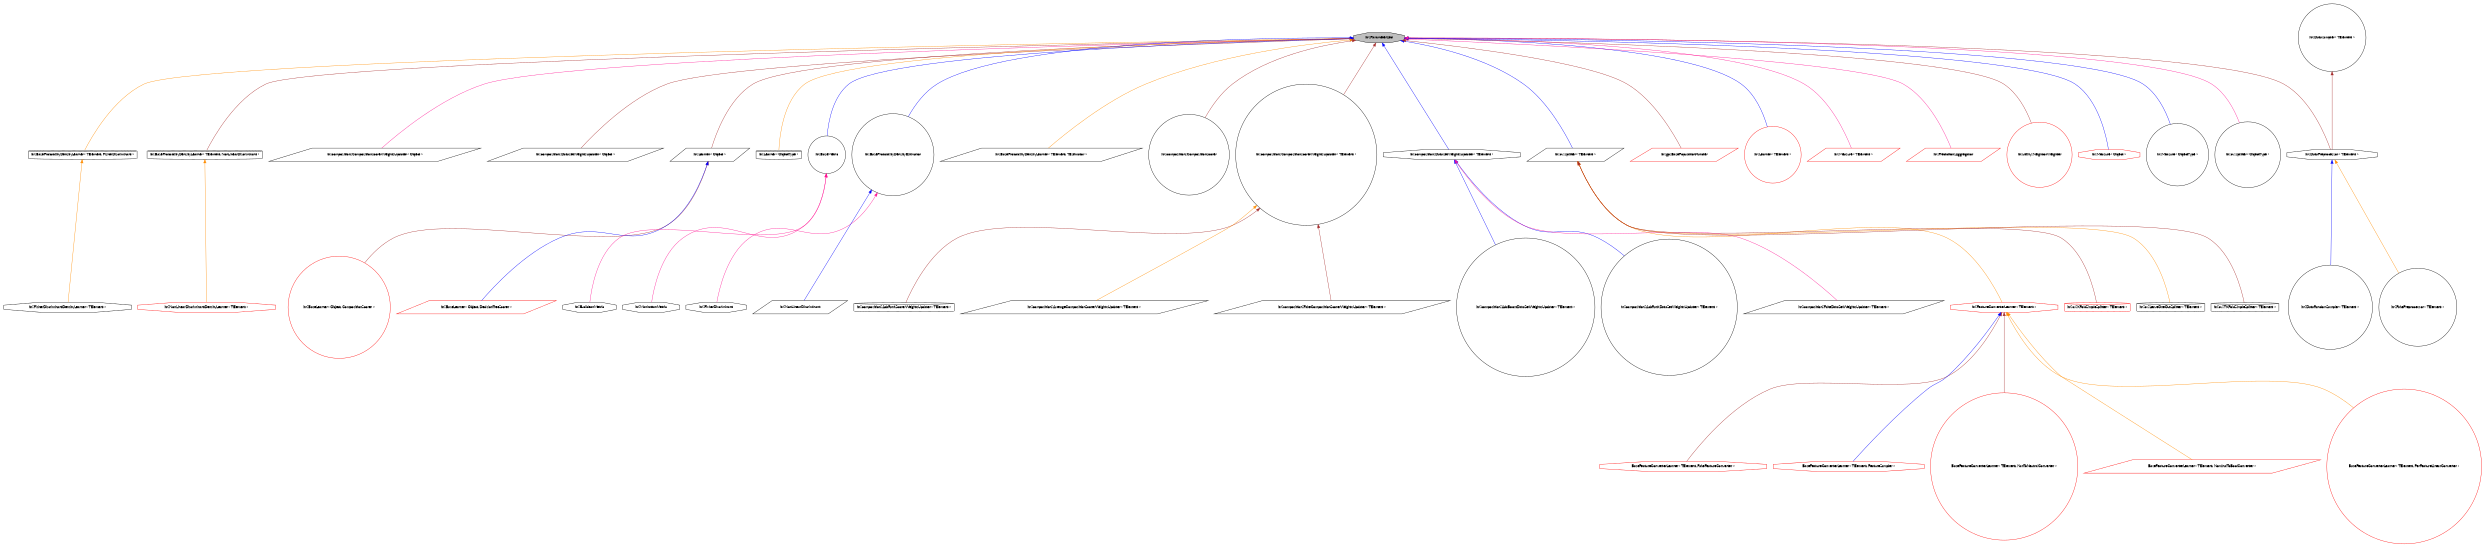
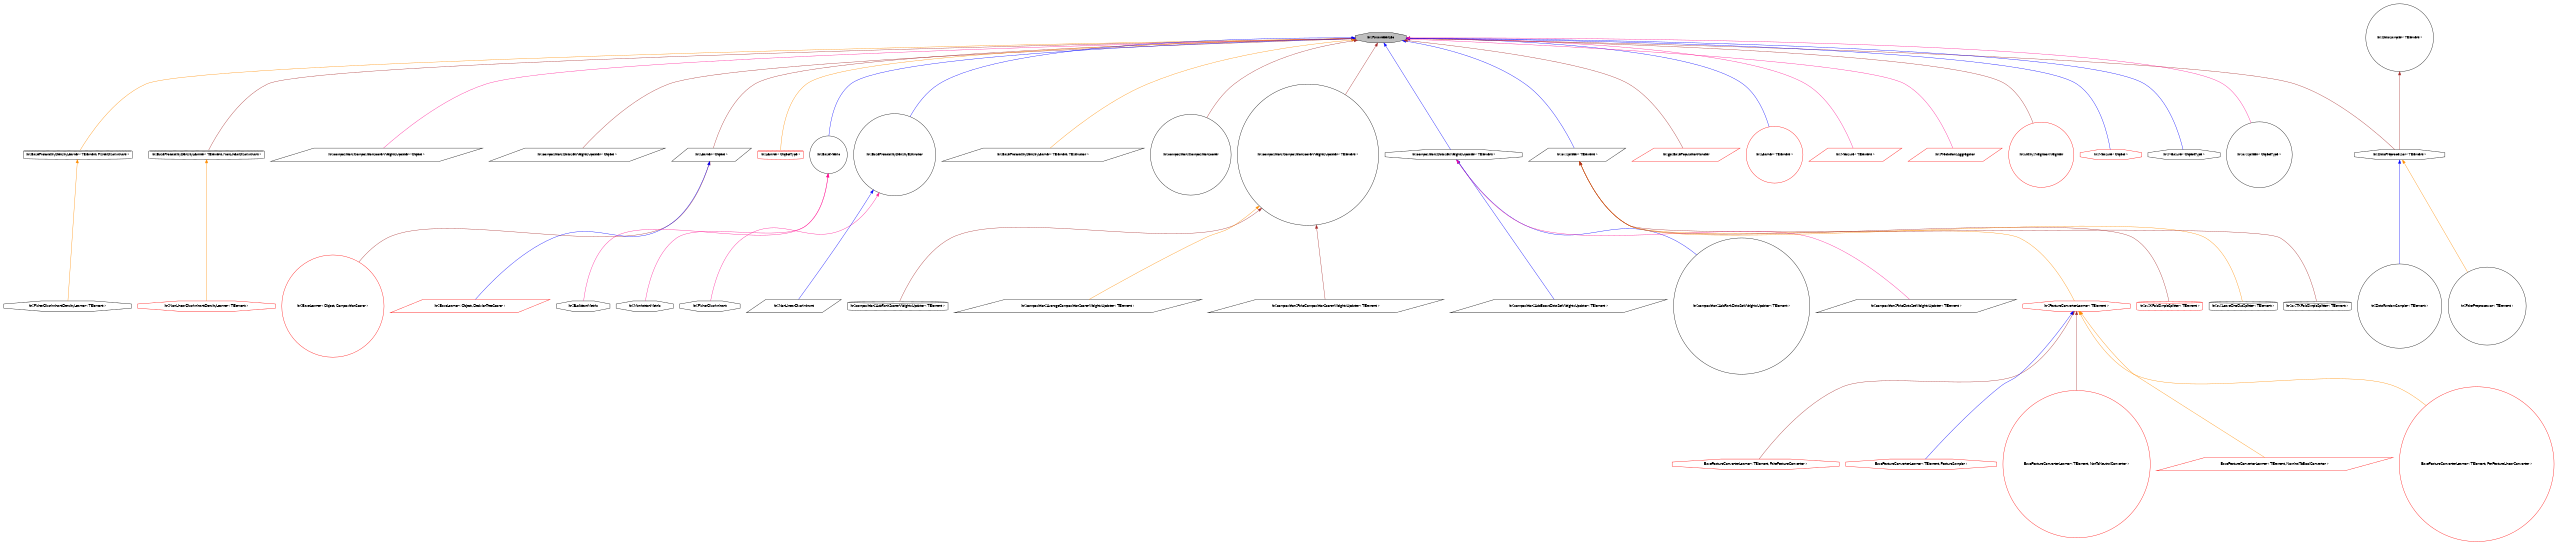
node "ltr::Learner< ObjectType >": color black -> red
node "ltr::Measure< ObjectType >": shape circle -> octagon
node "ltr::composition::AdaBoostDataSetWeightsUpdater< TElement >": shape circle -> parallelogram
